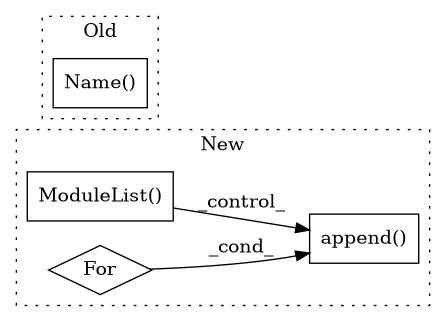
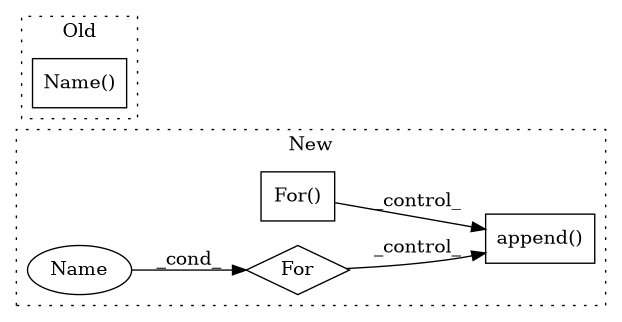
node "ModuleList()": label "ModuleList()" -> "For()"
edge "For" -> "append()": label "_cond_" -> "_control_"
node "Name": added
